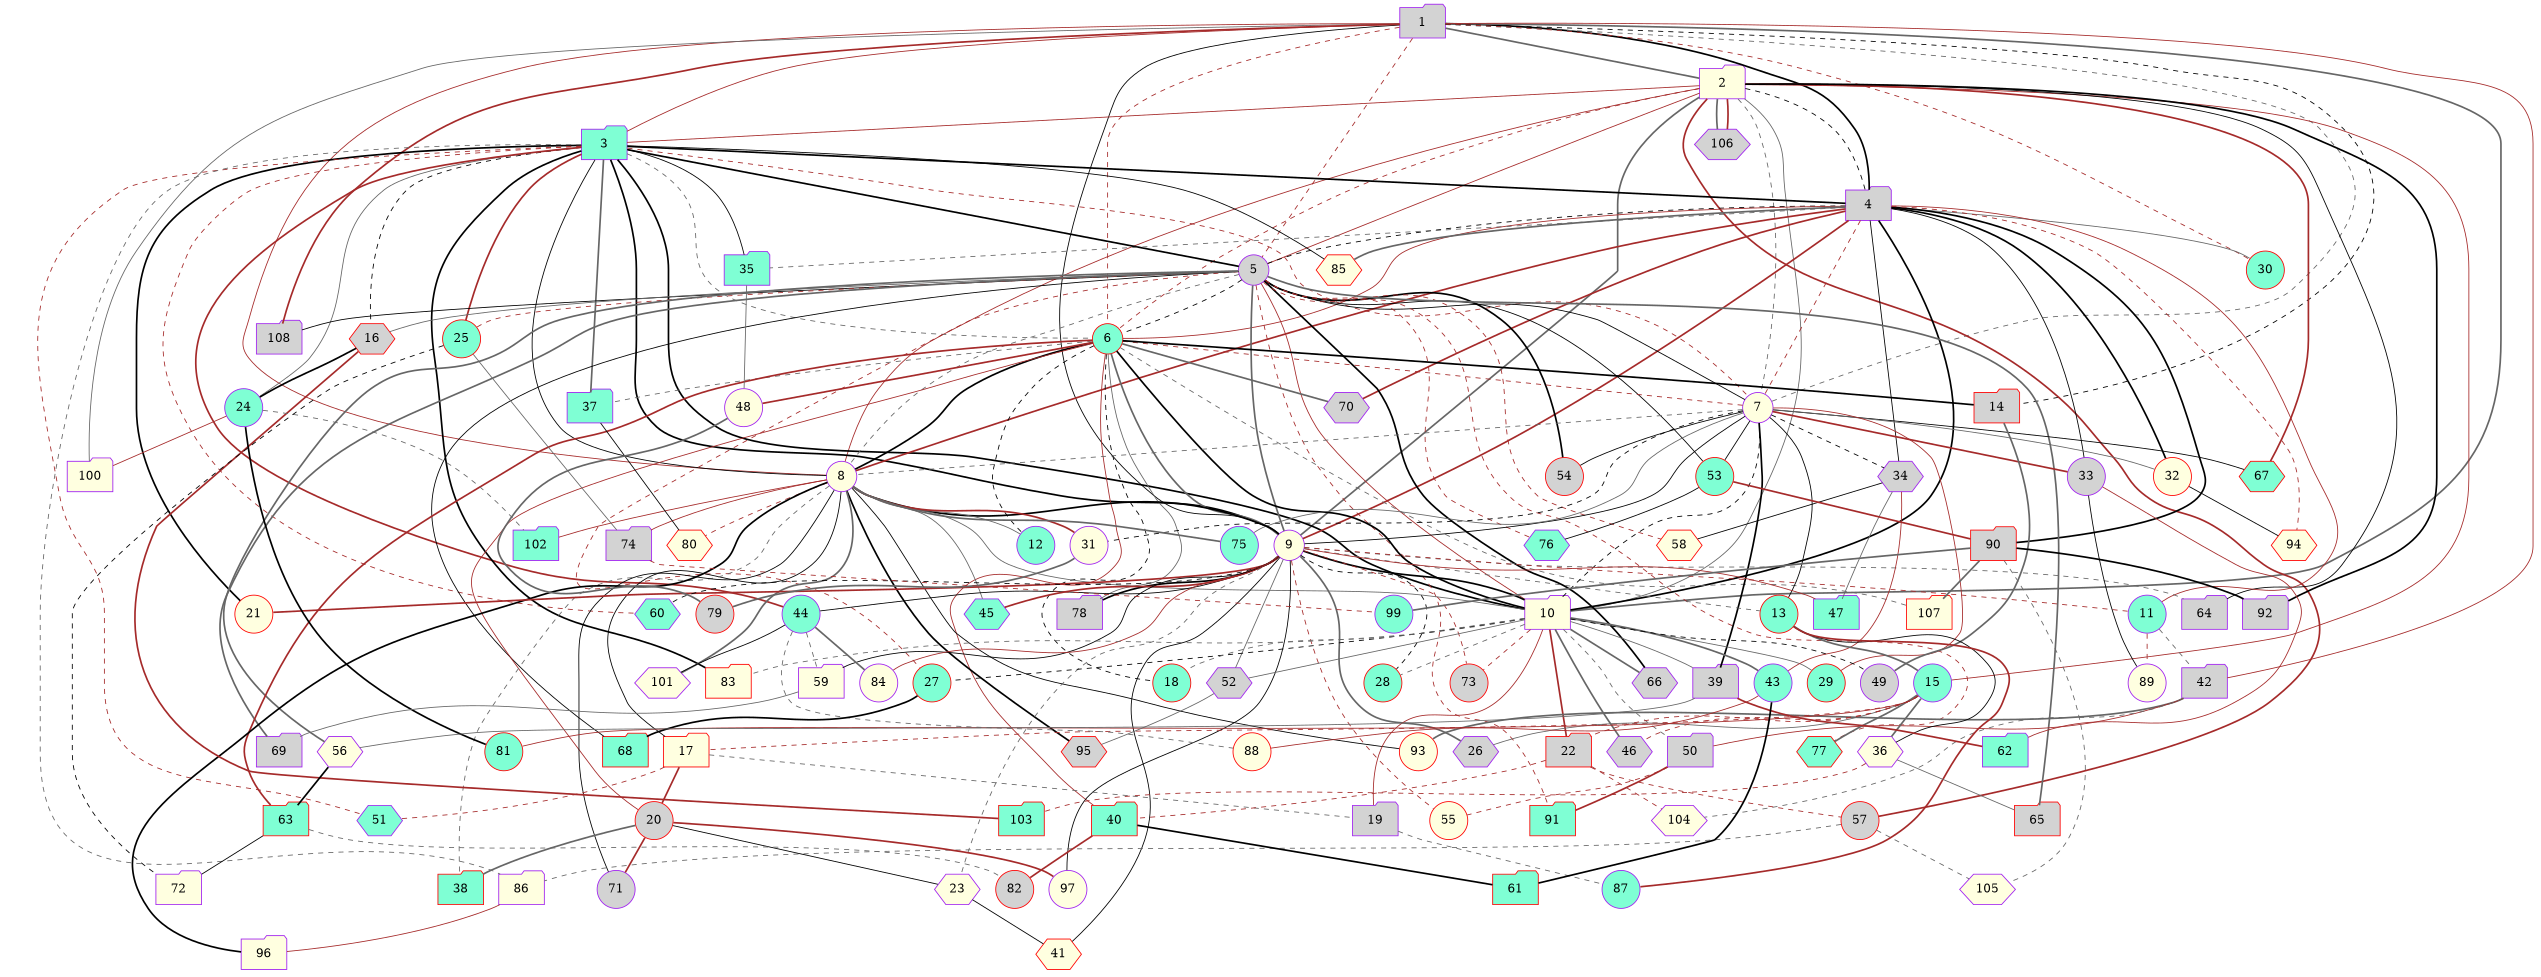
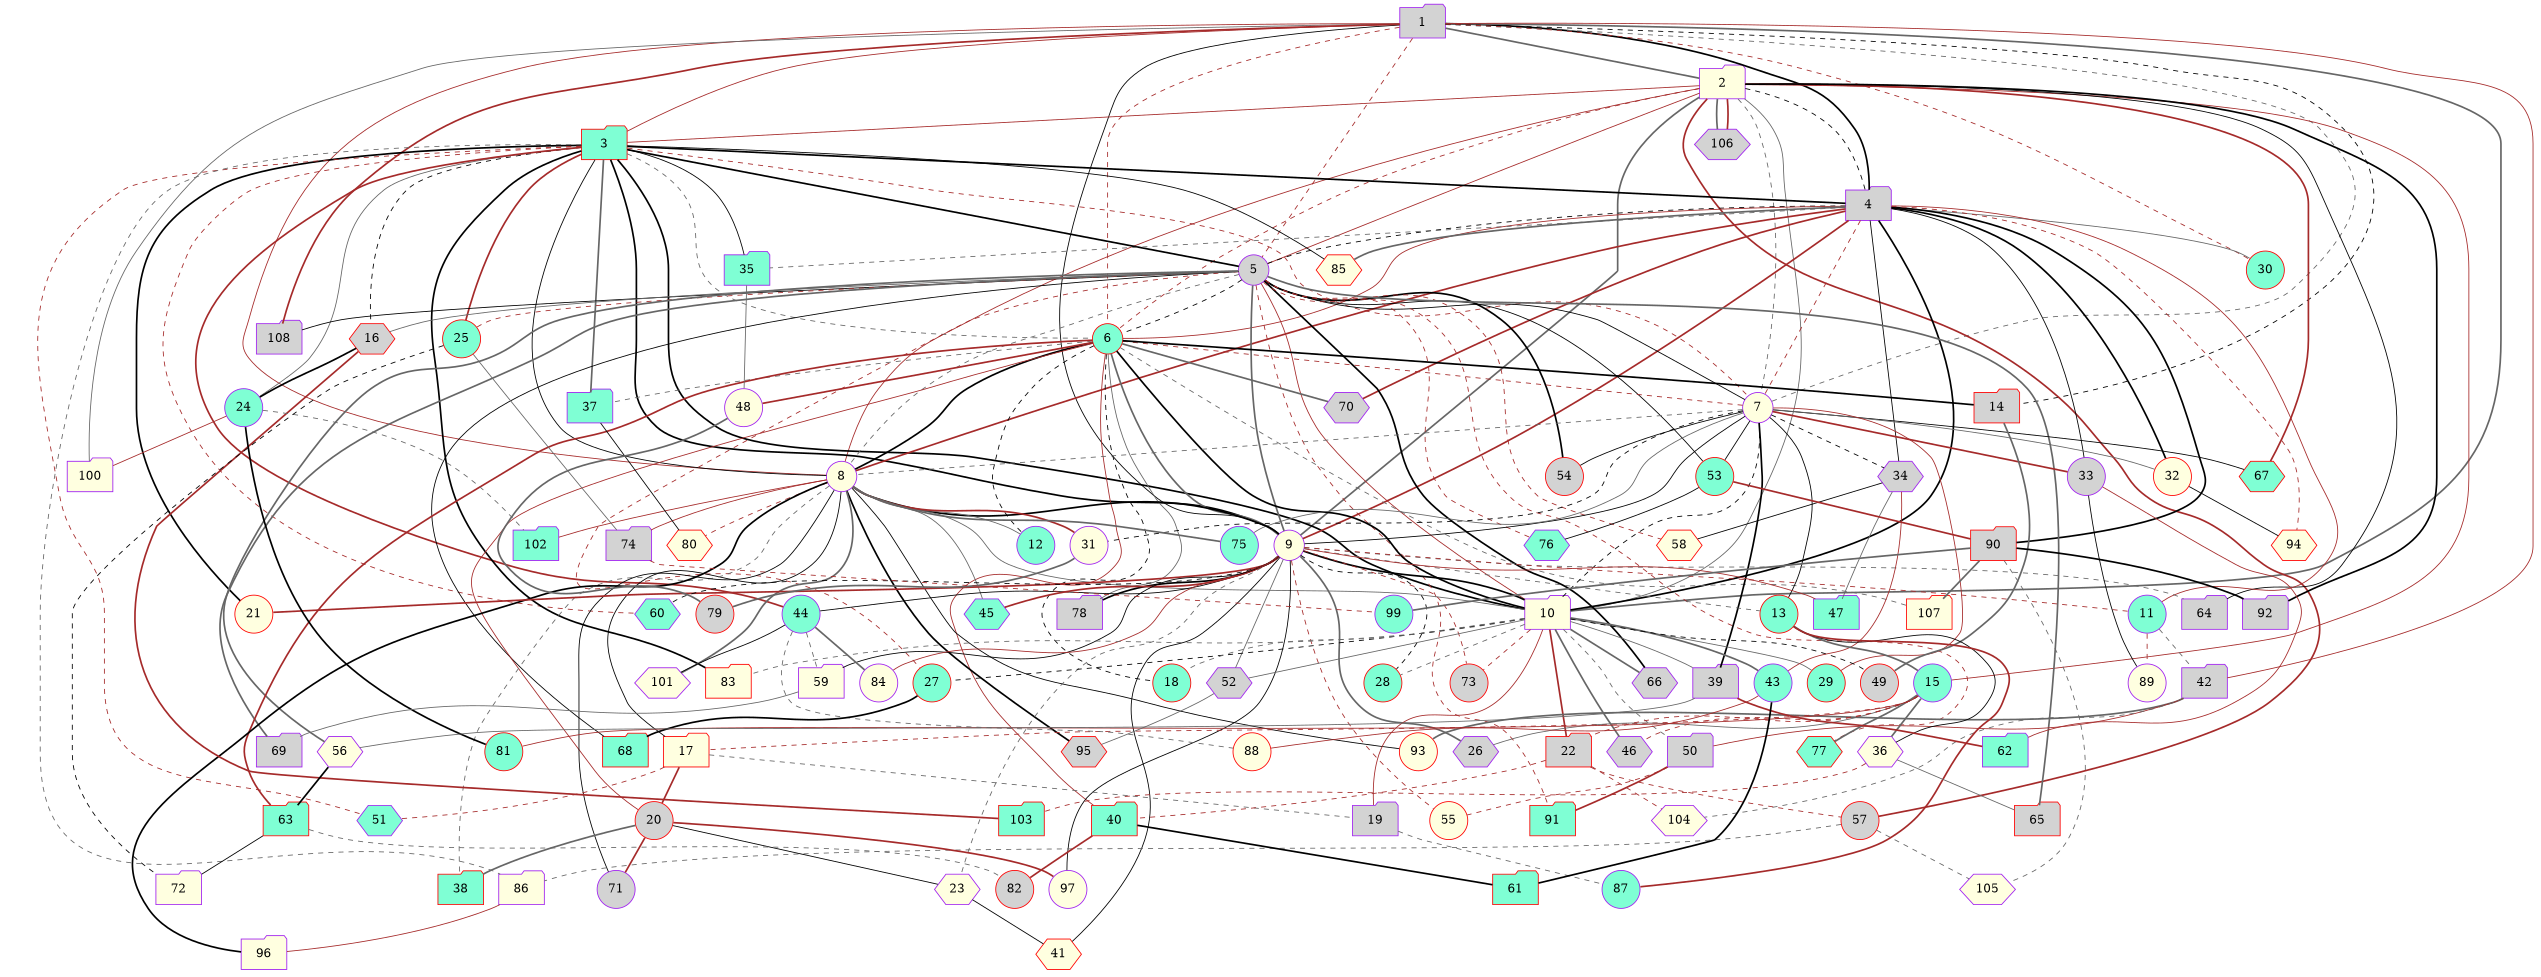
node "3": color purple -> red
node "49": color purple -> red
